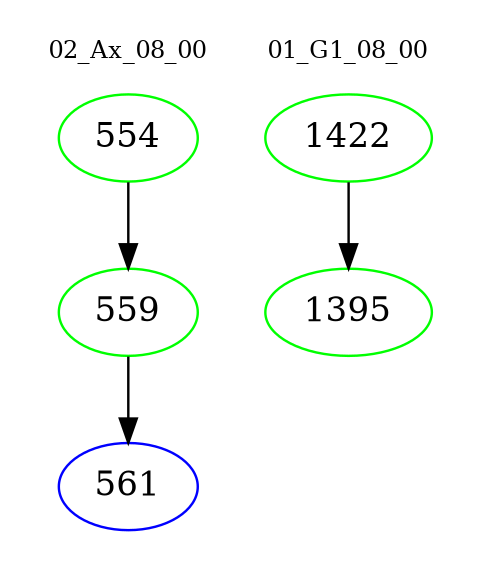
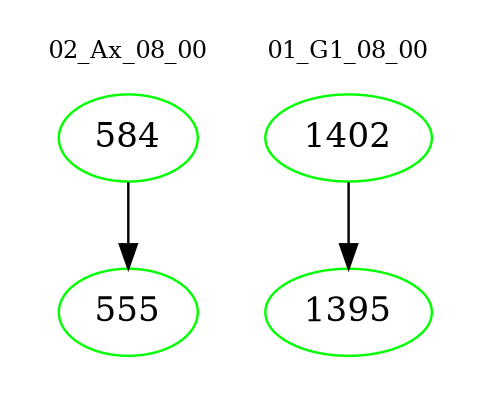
node "554": label "554" -> "584"
node "1422": label "1422" -> "1402"
node "559": label "559" -> "555"
node "561": removed
